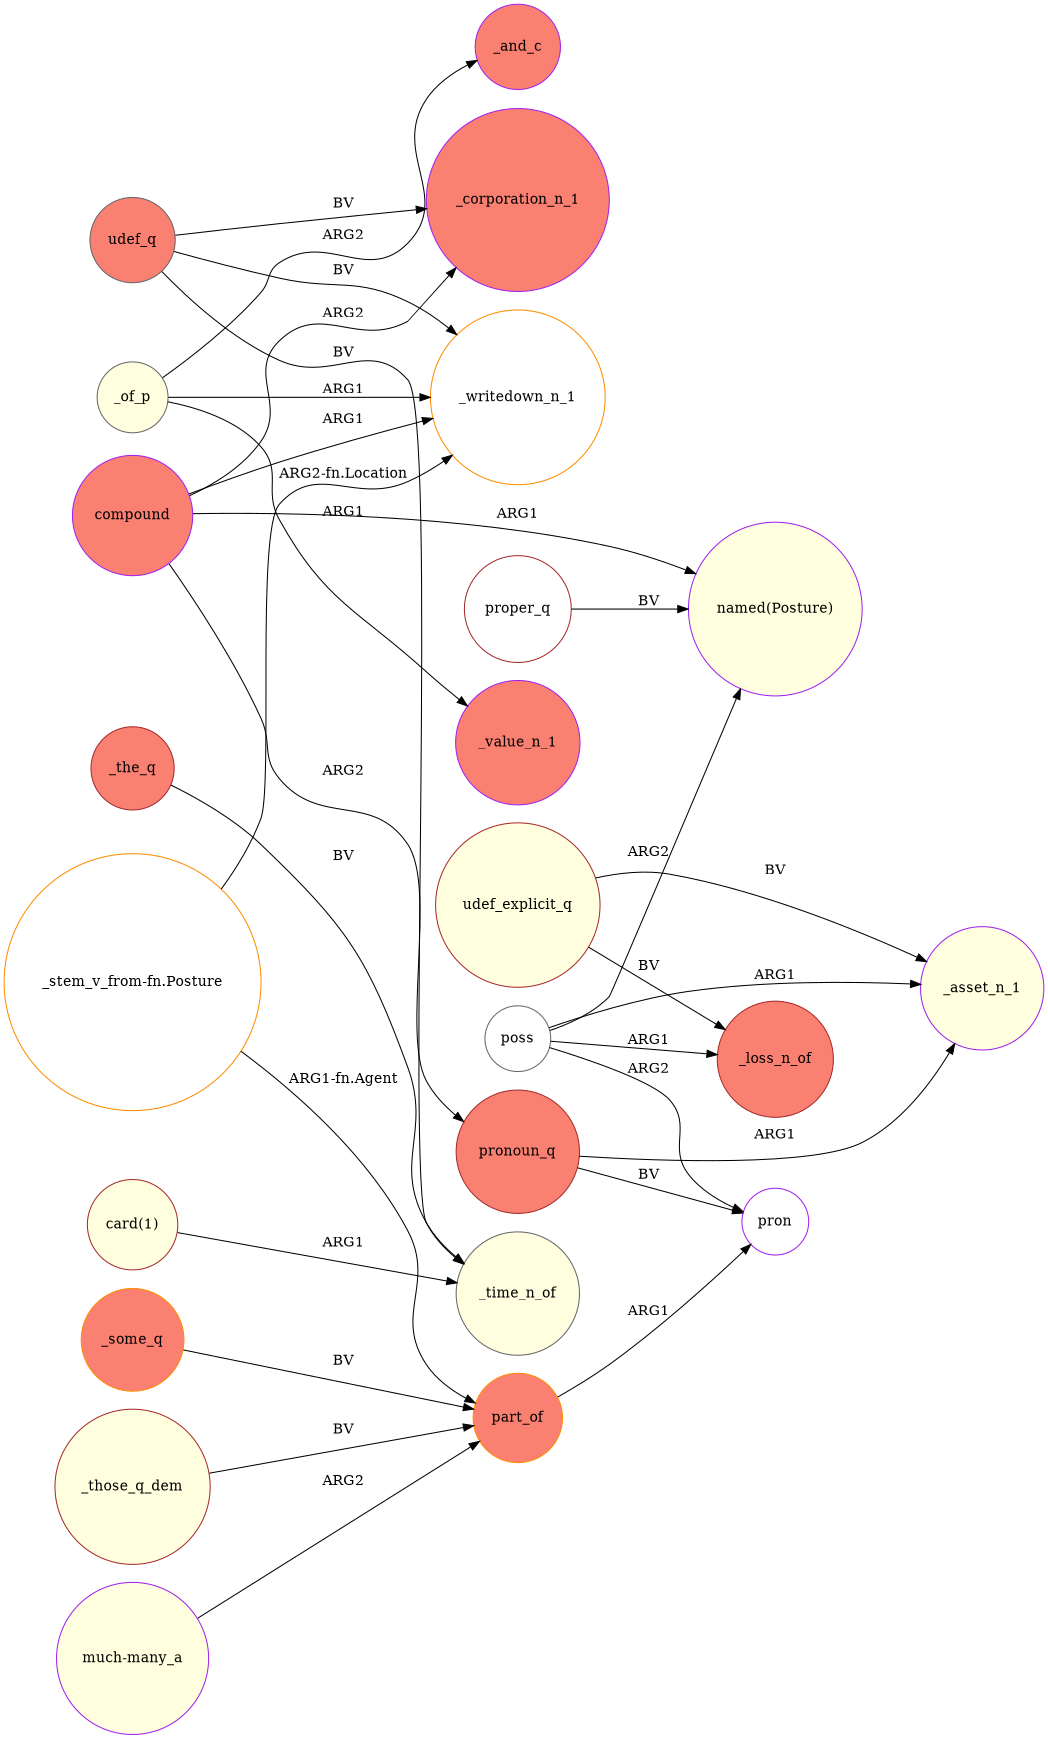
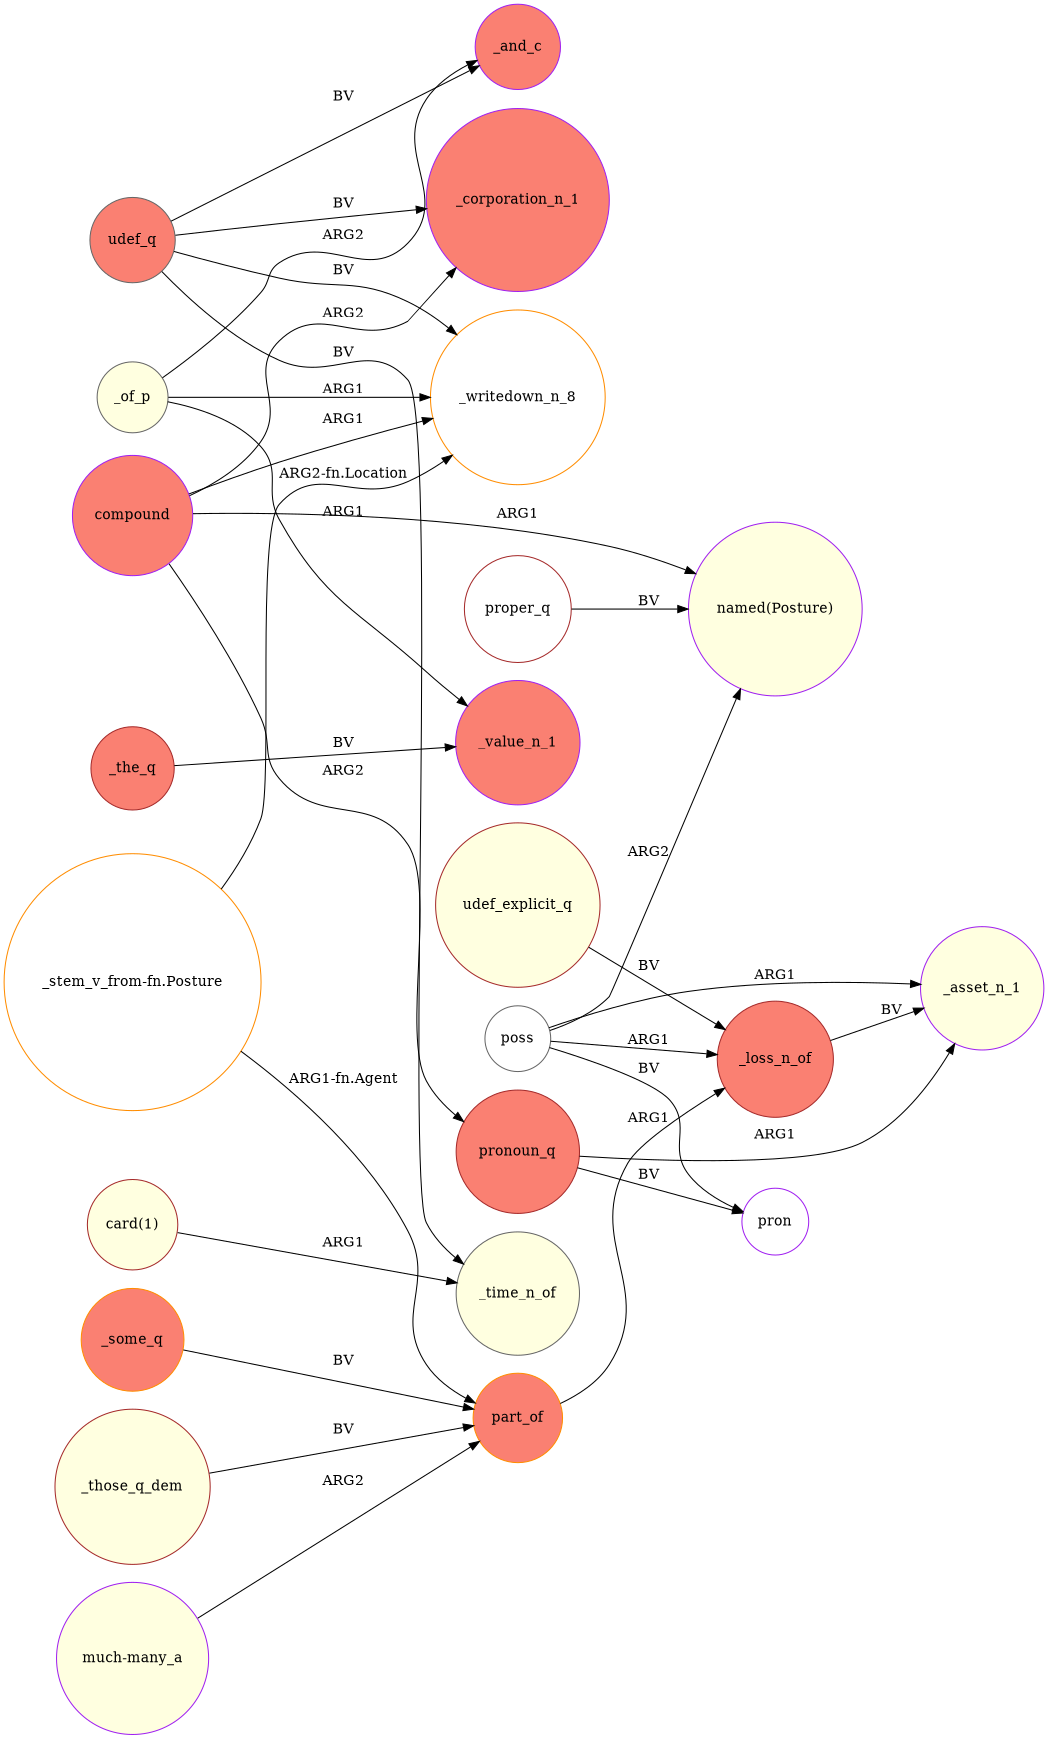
edge "udef_q" -> "_and_c": added, label "BV"
node "_writedown_n_1": label "_writedown_n_1" -> "_writedown_n_8"
edge "udef_explicit_q" -> "_asset_n_1": now "_loss_n_of" -> "_asset_n_1"
edge "_the_q" -> "_time_n_of": now "_the_q" -> "_value_n_1"
edge "poss" -> "pron": label "ARG2" -> "BV"
edge "part_of" -> "pron": now "part_of" -> "_loss_n_of"
